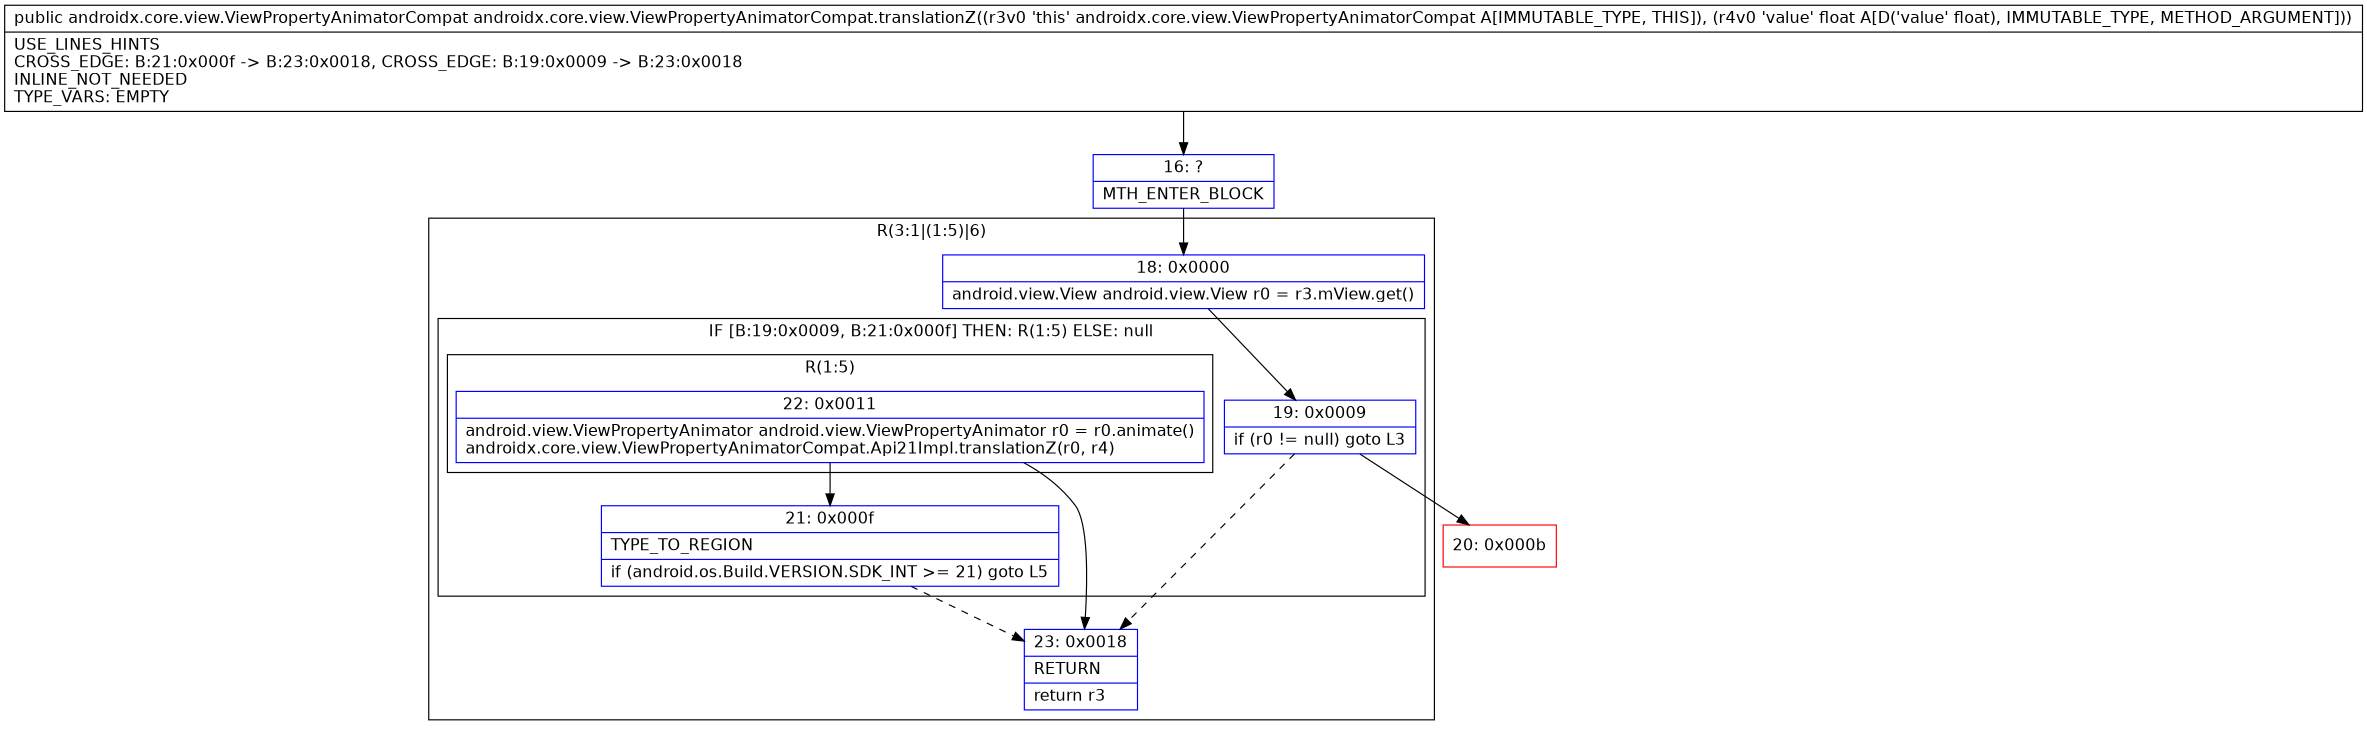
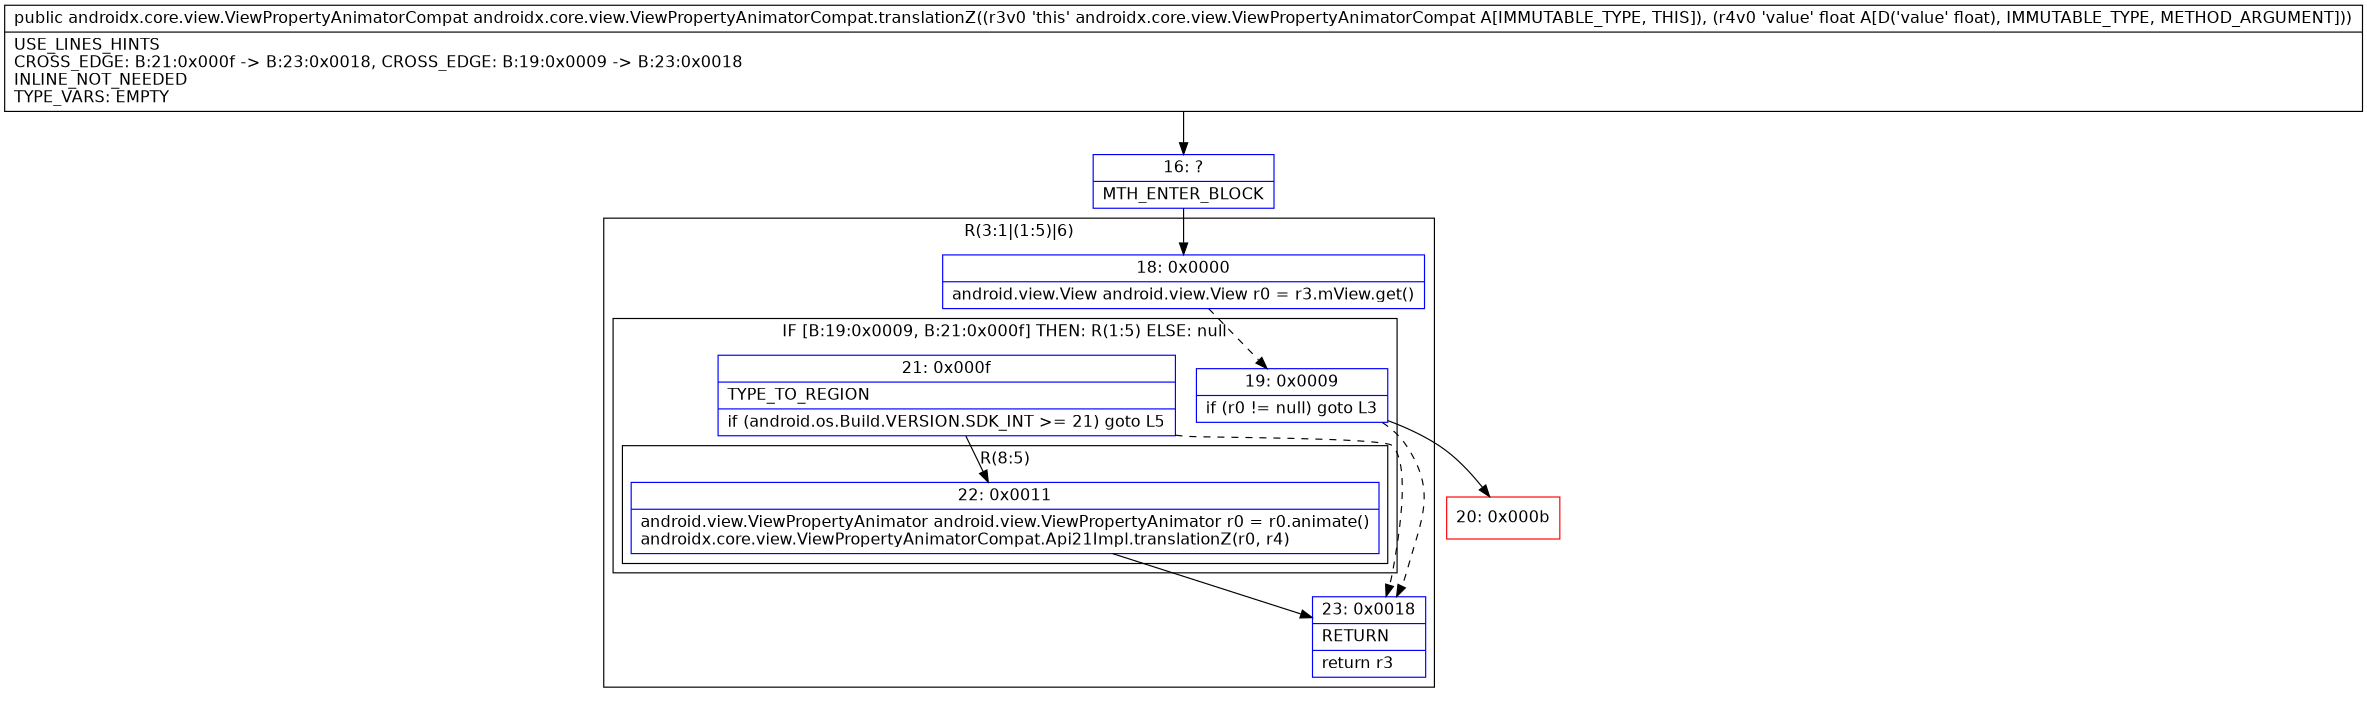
edge "18: 0x0000" -> "19: 0x0009": style solid -> dashed
cluster "R(1:5)": label "R(1:5)" -> "R(8:5)"
edge "22: 0x0011" -> "21: 0x000f": reversed
